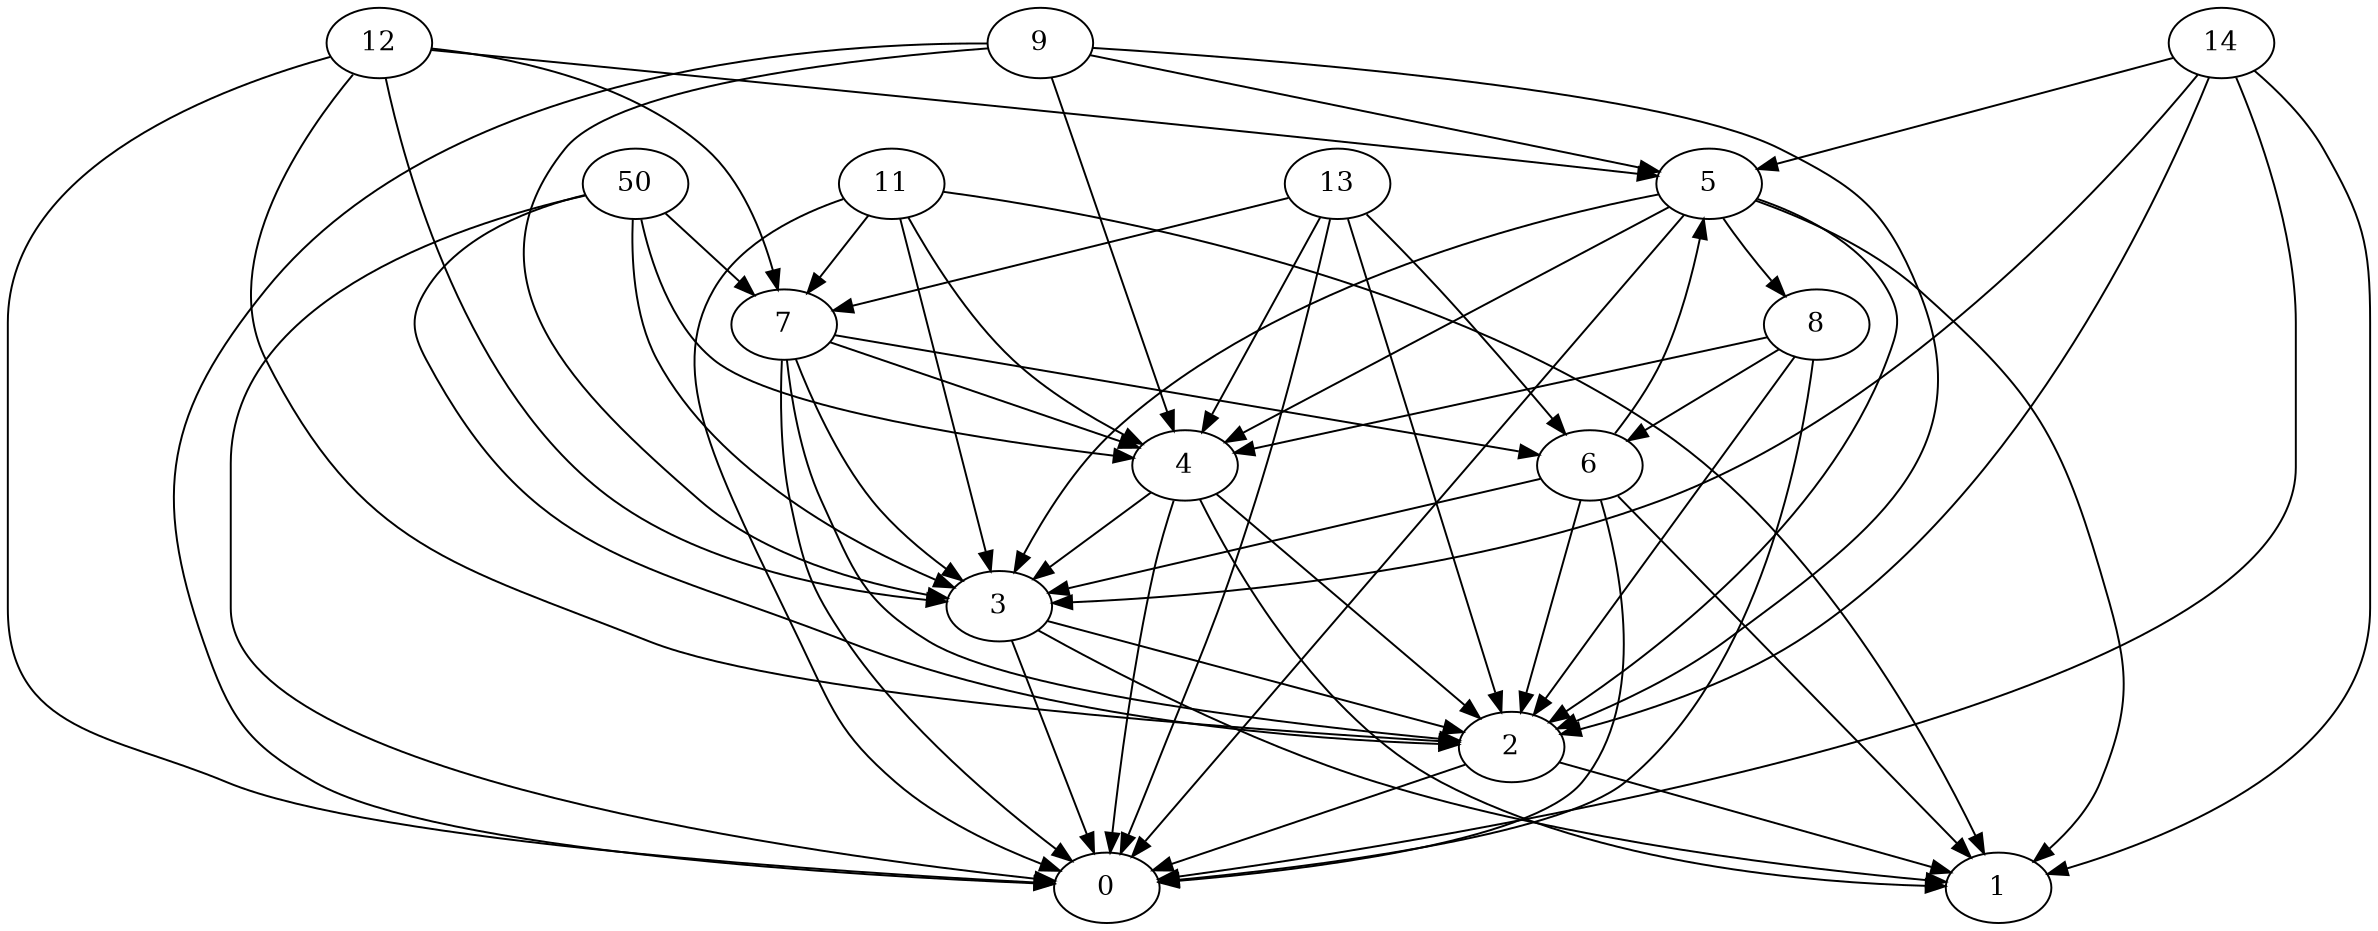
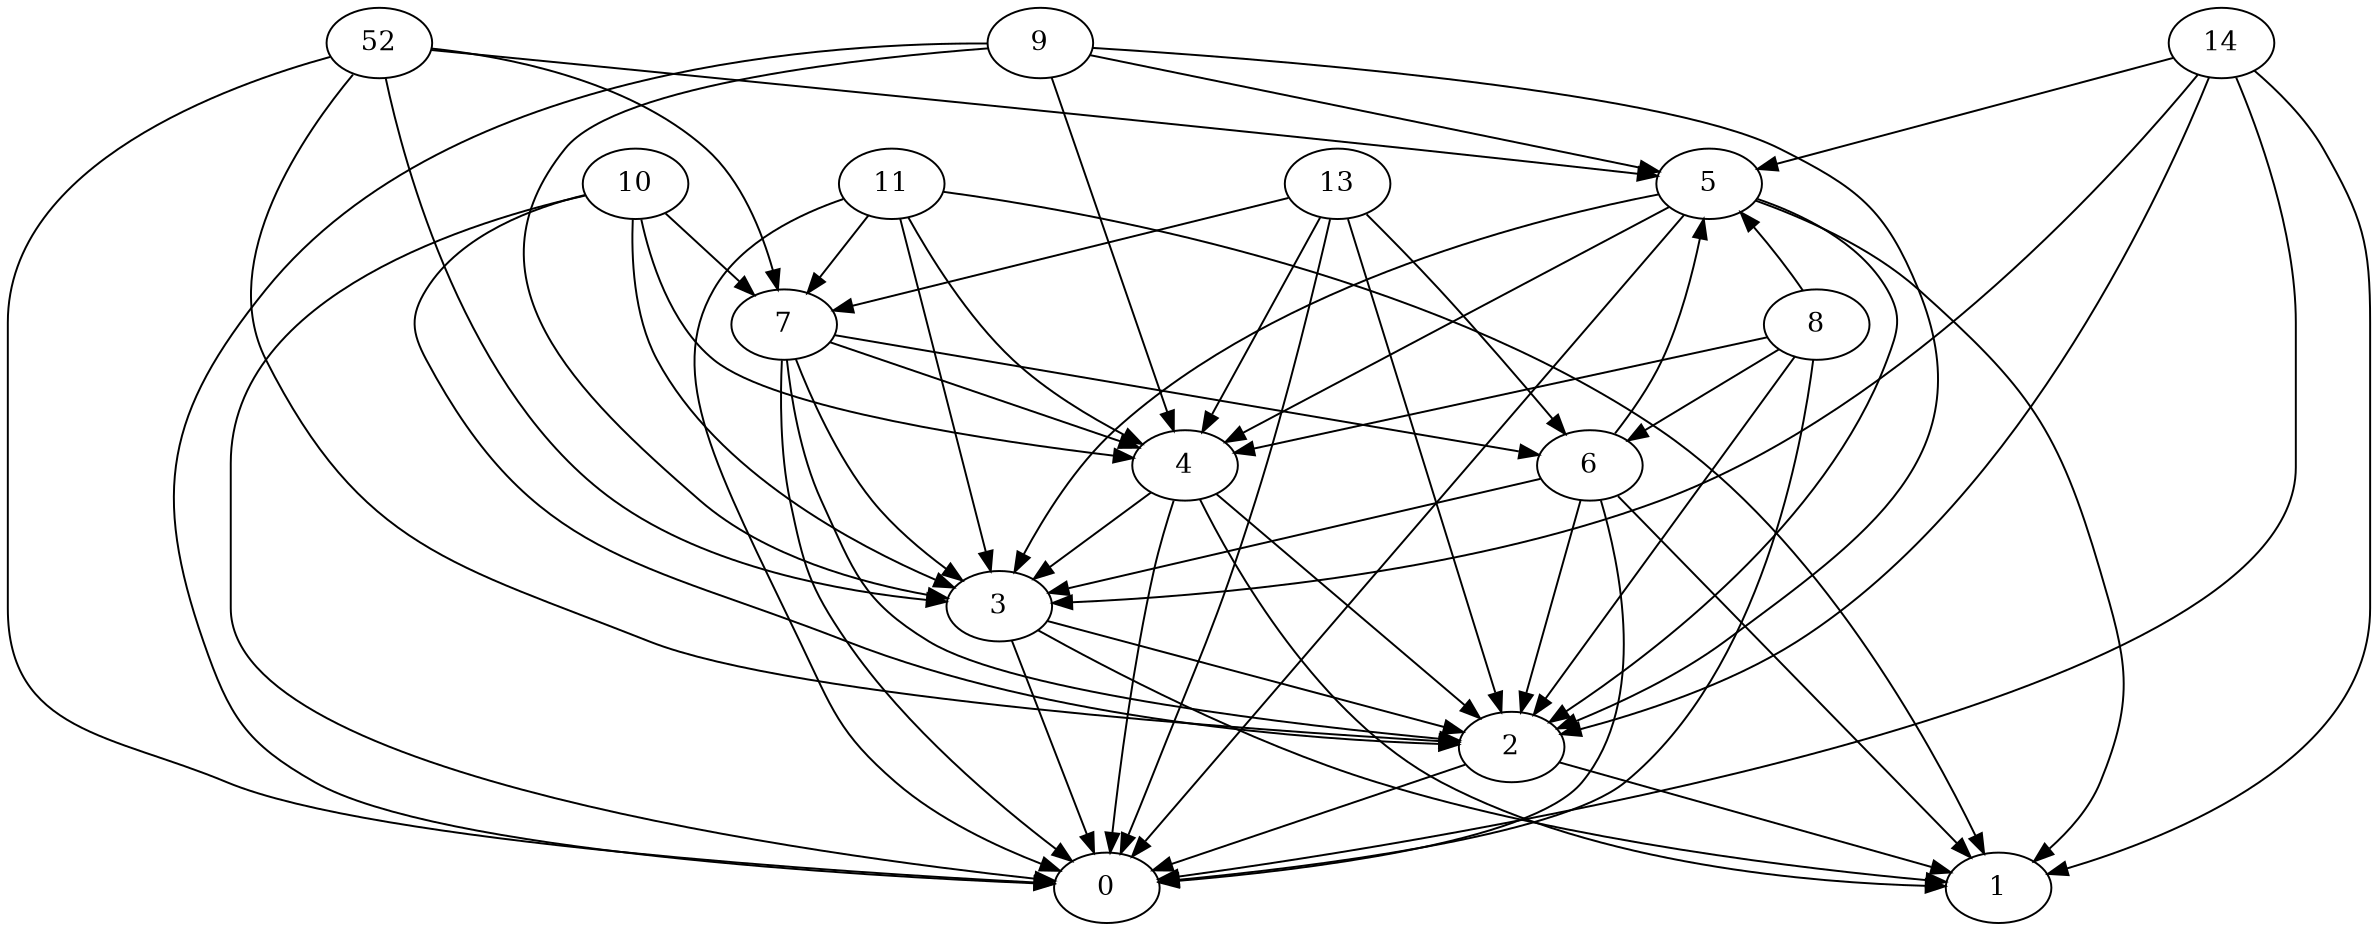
node "12": label "12" -> "52"
node "50": label "50" -> "10"
edge "5" -> "8": reversed
